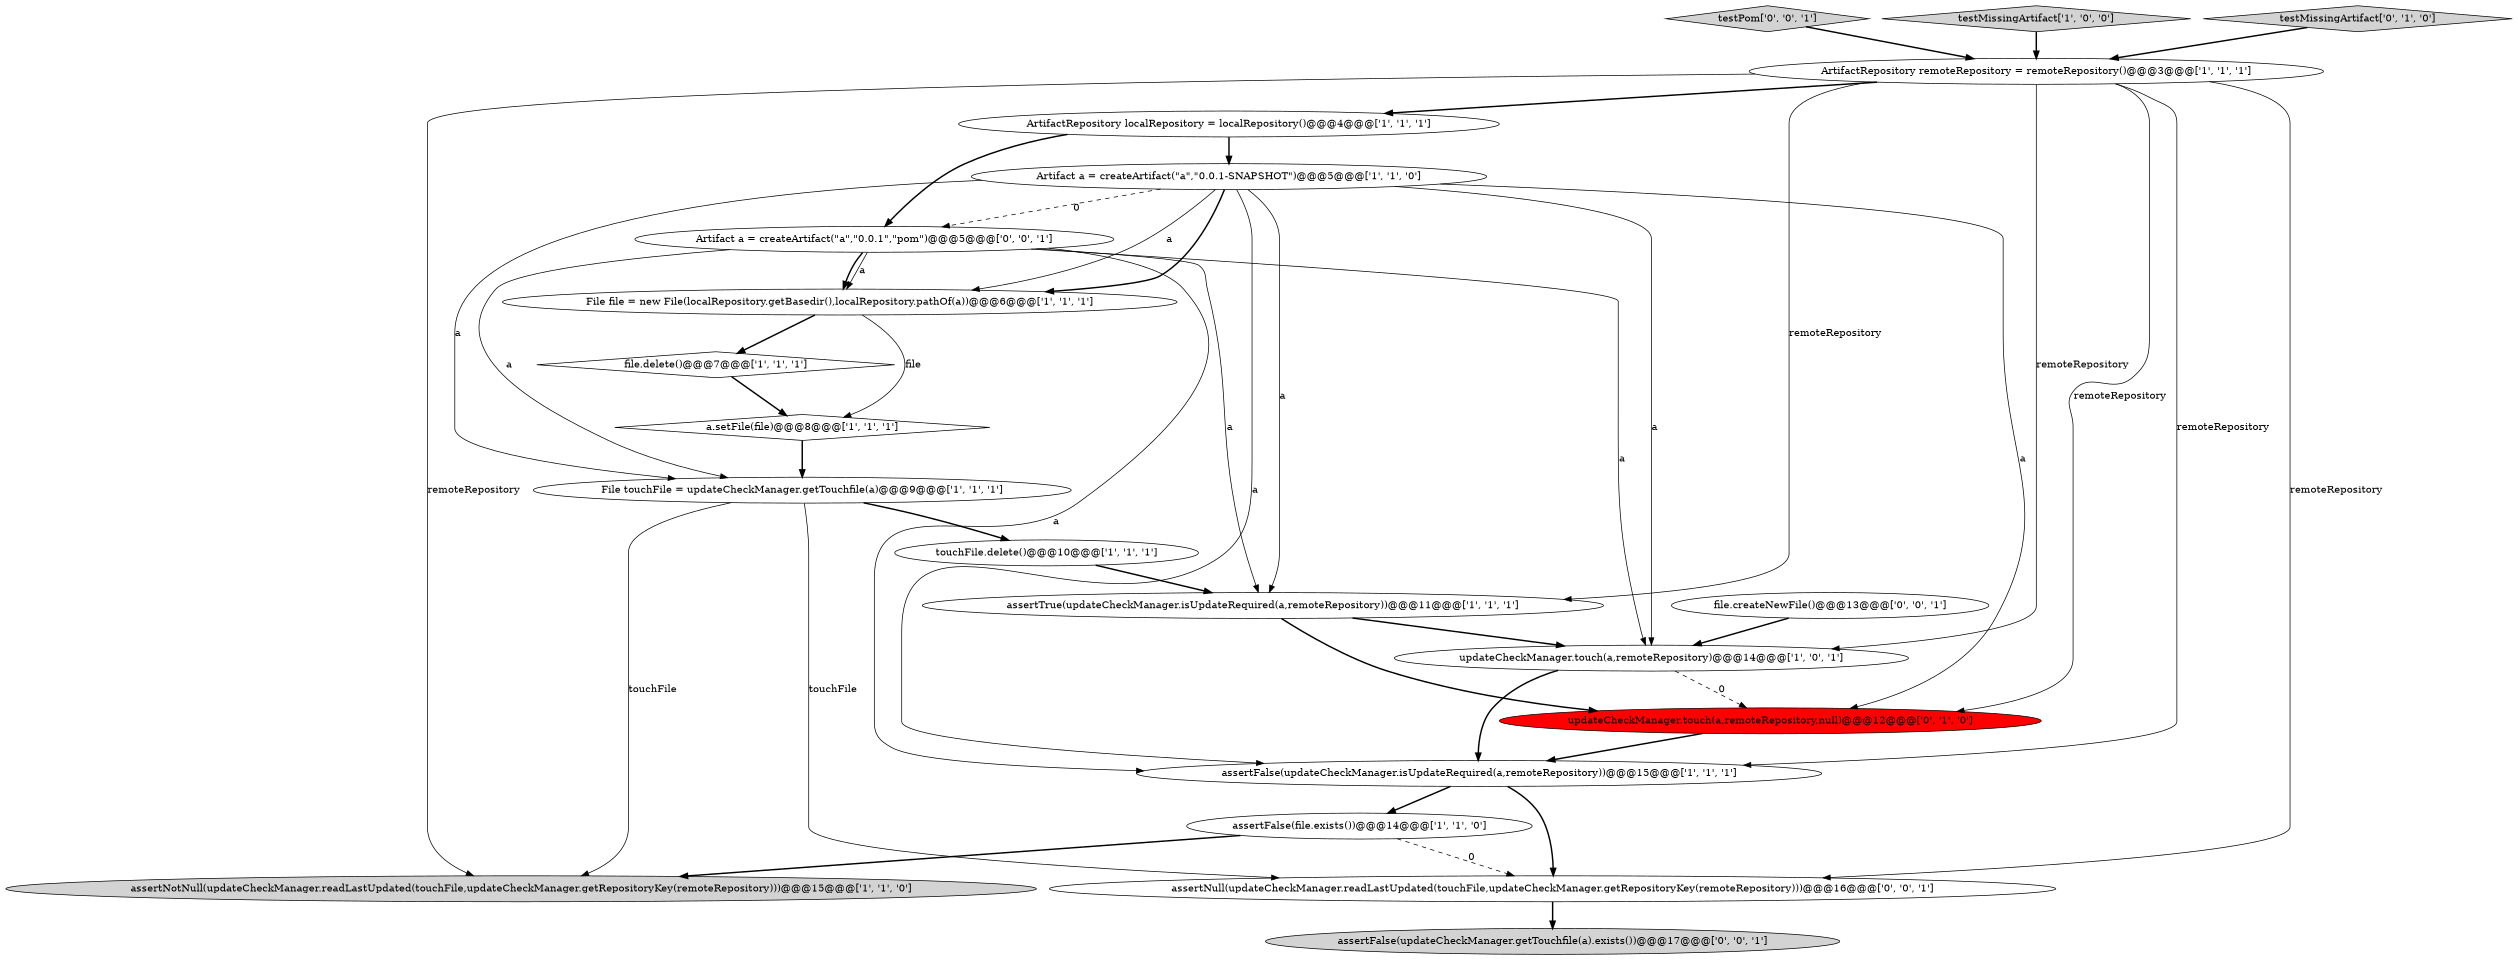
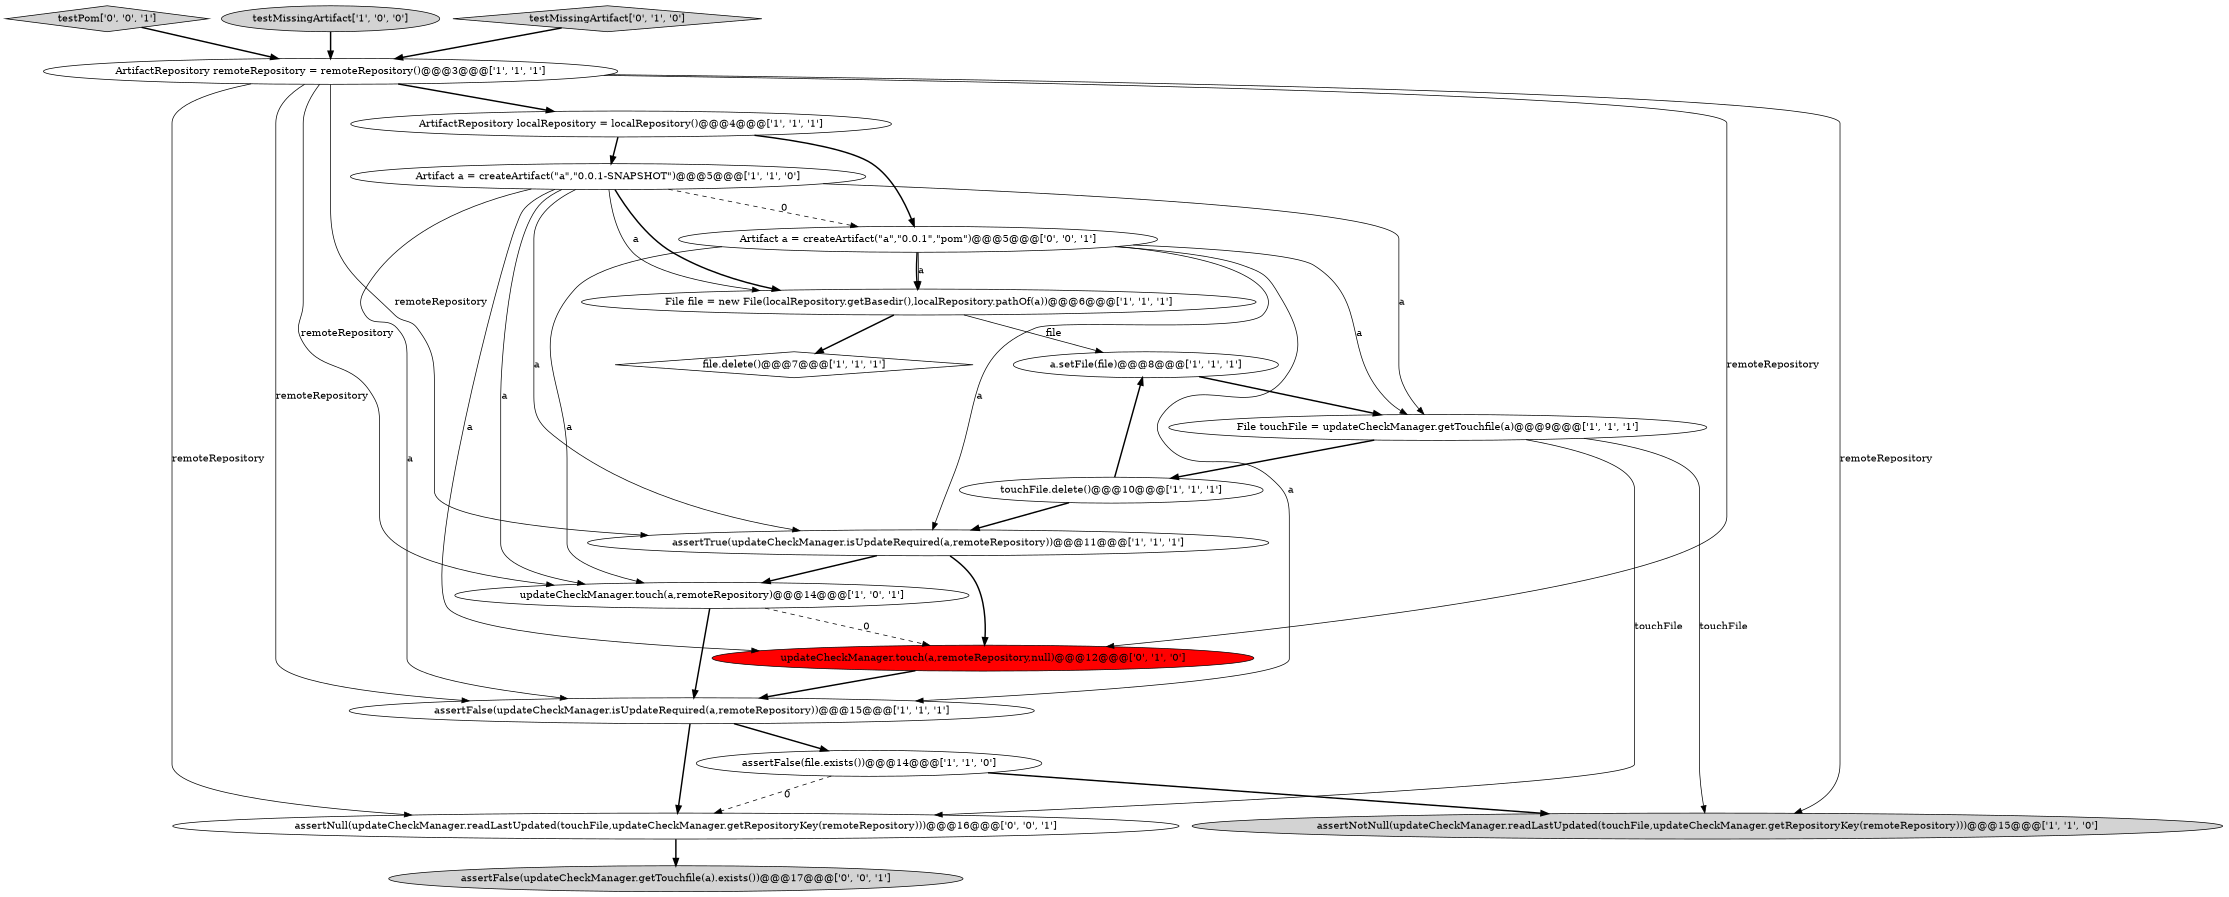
node "testMissingArtifact['1', '0', '0']": shape diamond -> ellipse
edge "file.delete()@@@7@@@['1', '1', '1']" -> "a.setFile(file)@@@8@@@['1', '1', '1']": now "touchFile.delete()@@@10@@@['1', '1', '1']" -> "a.setFile(file)@@@8@@@['1', '1', '1']"
node "a.setFile(file)@@@8@@@['1', '1', '1']": shape diamond -> ellipse
node "file.createNewFile()@@@13@@@['0', '0', '1']": removed
